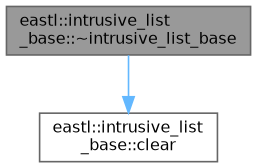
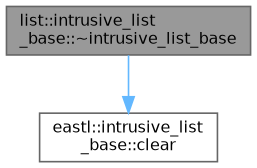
node "eastl::intrusive_list _base::~intrusive_list_base": label "eastl::intrusive_list _base::~intrusive_list_base" -> "list::intrusive_list _base::~intrusive_list_base"
